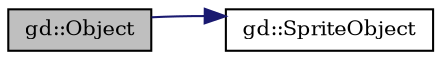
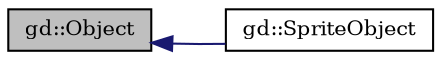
edge "gd::Object" -> "gd::SpriteObject": reversed
